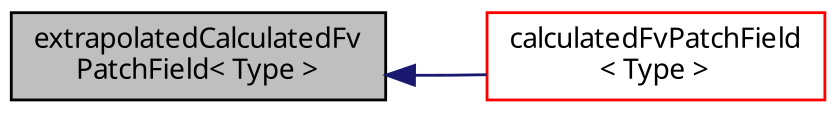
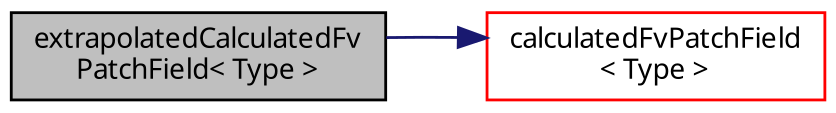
edge "calculatedFvPatchField < Type >" -> "extrapolatedCalculatedFv PatchField< Type >": reversed
